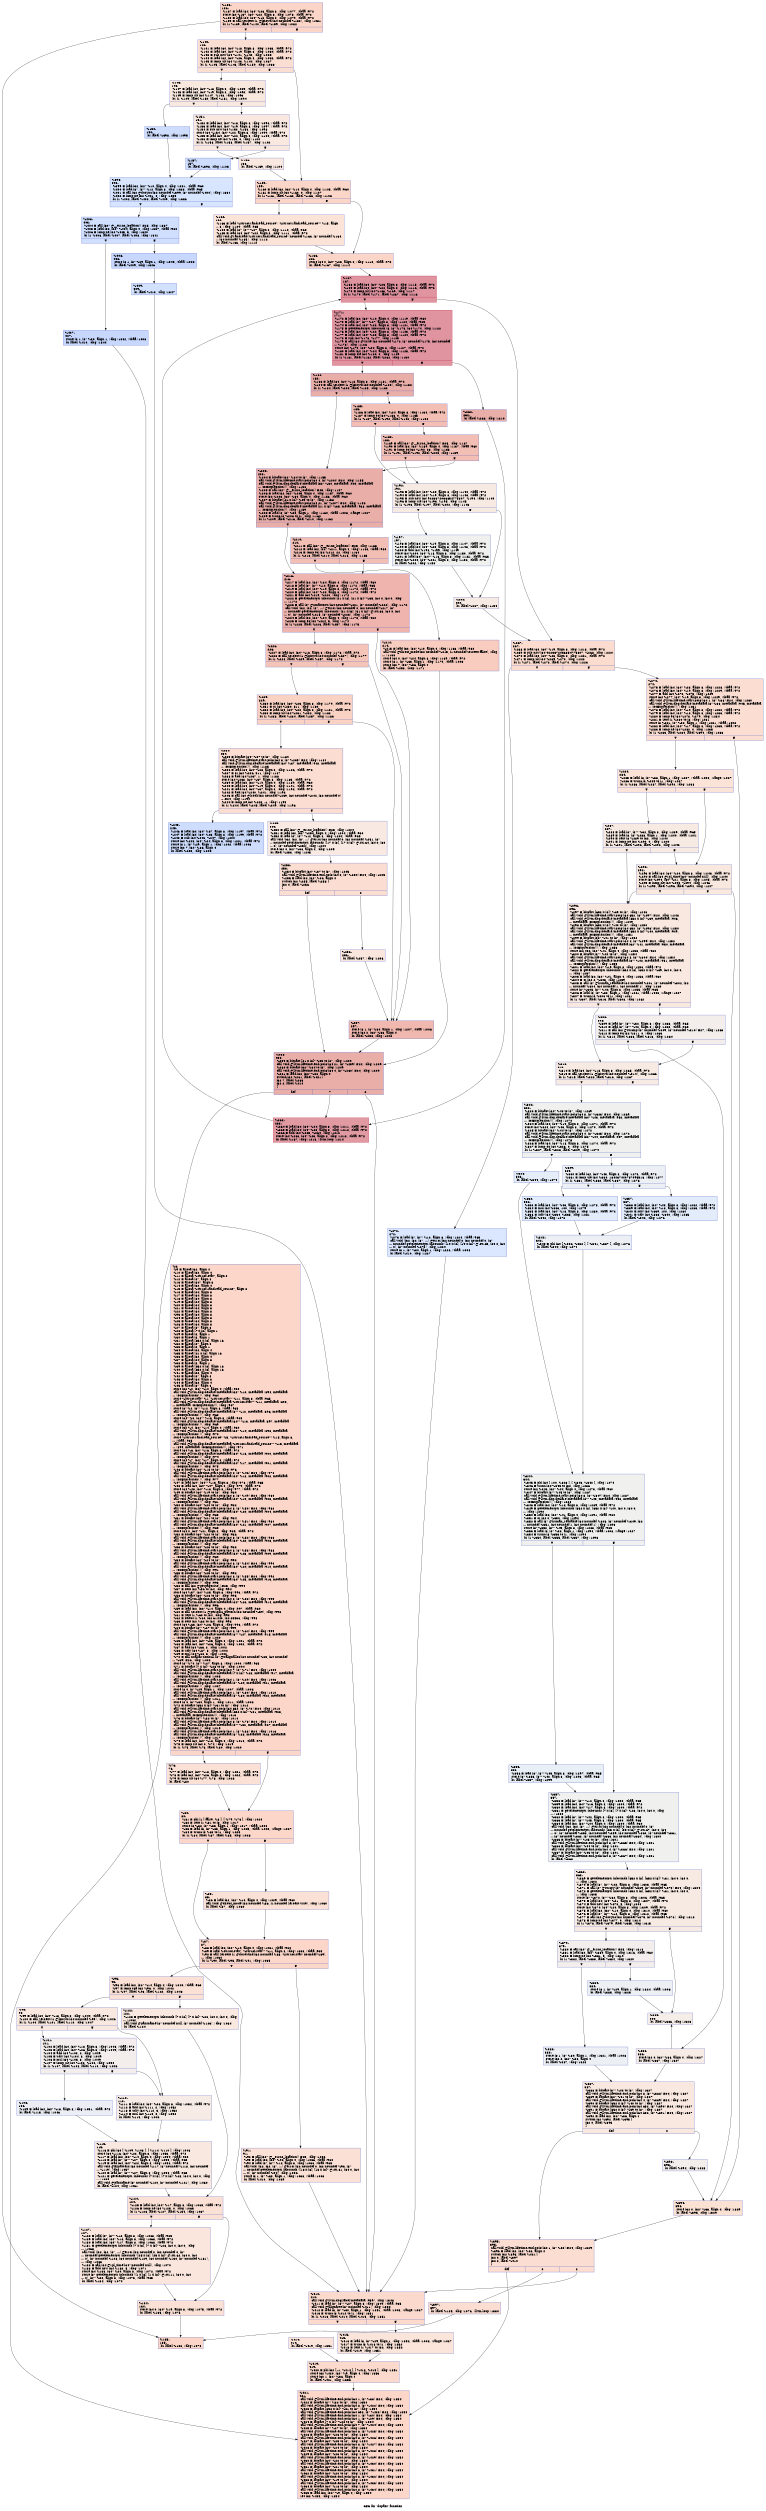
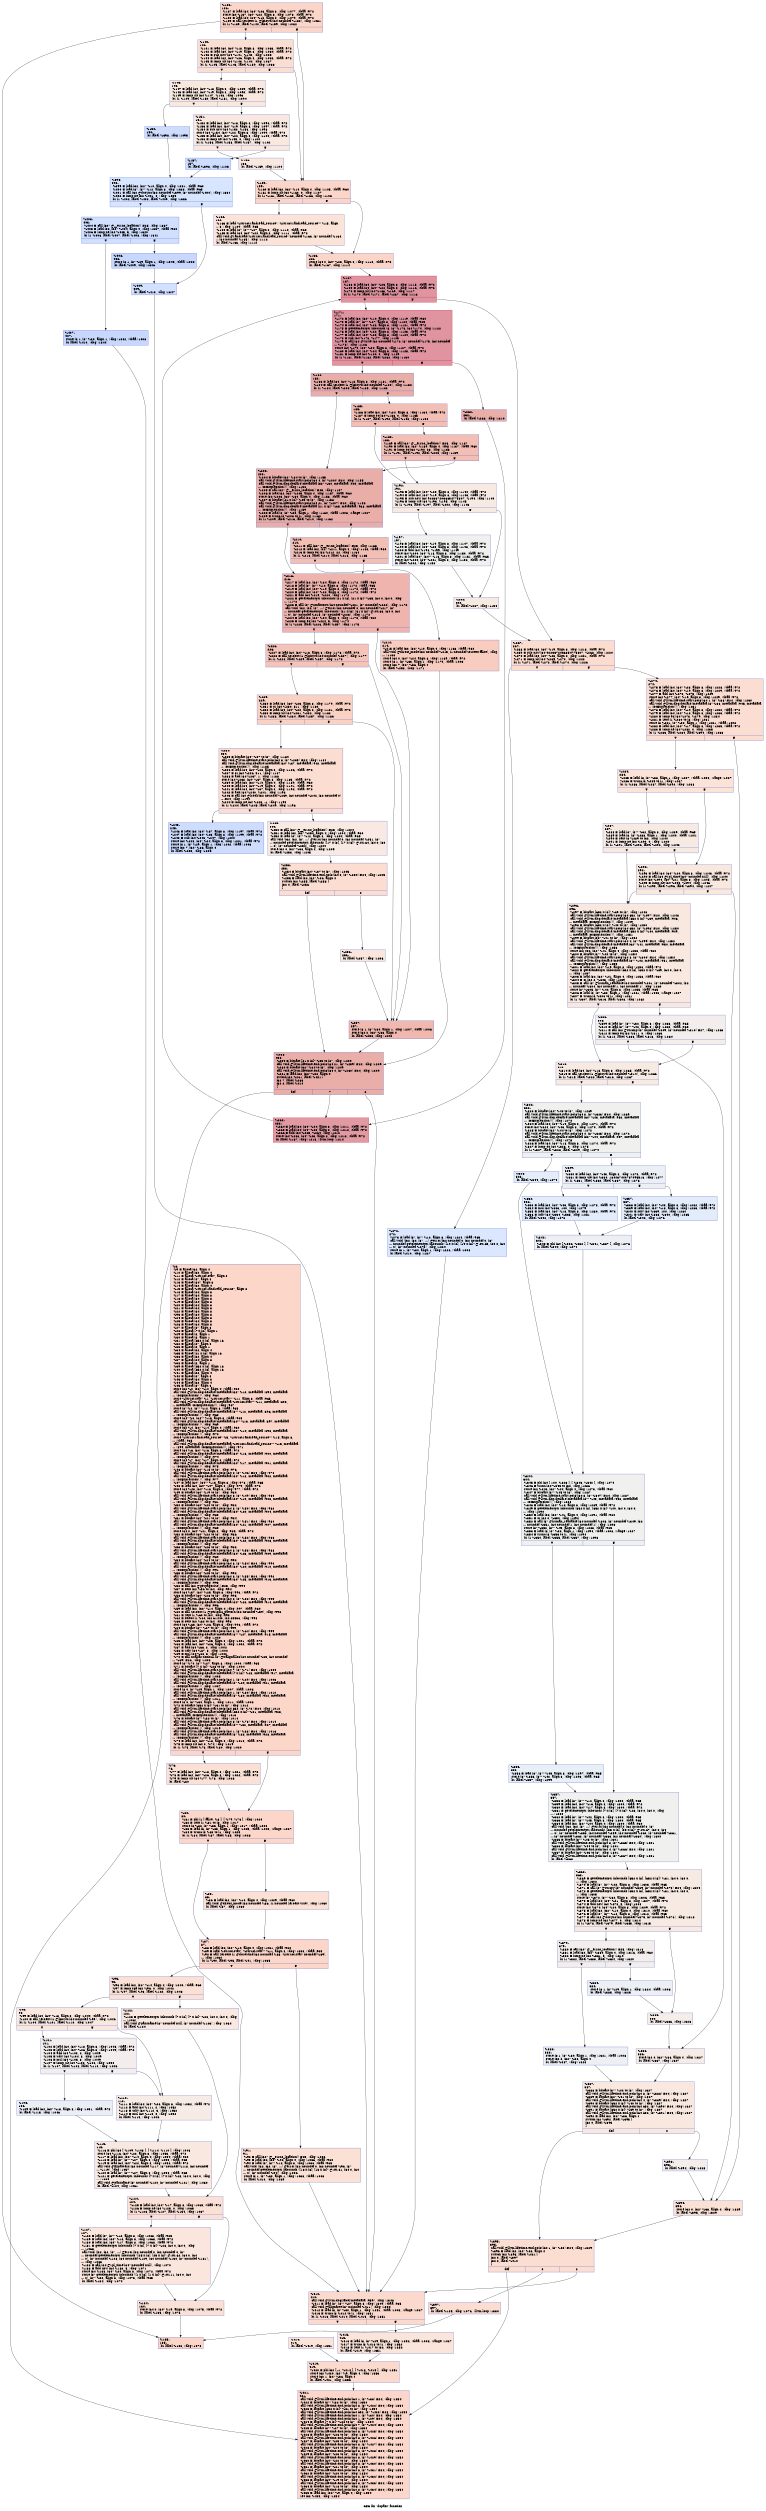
edge "%136:" -> "%159:": added
edge "%398:" -> "%409:": added
edge "%386:" -> "%385:": reversed
